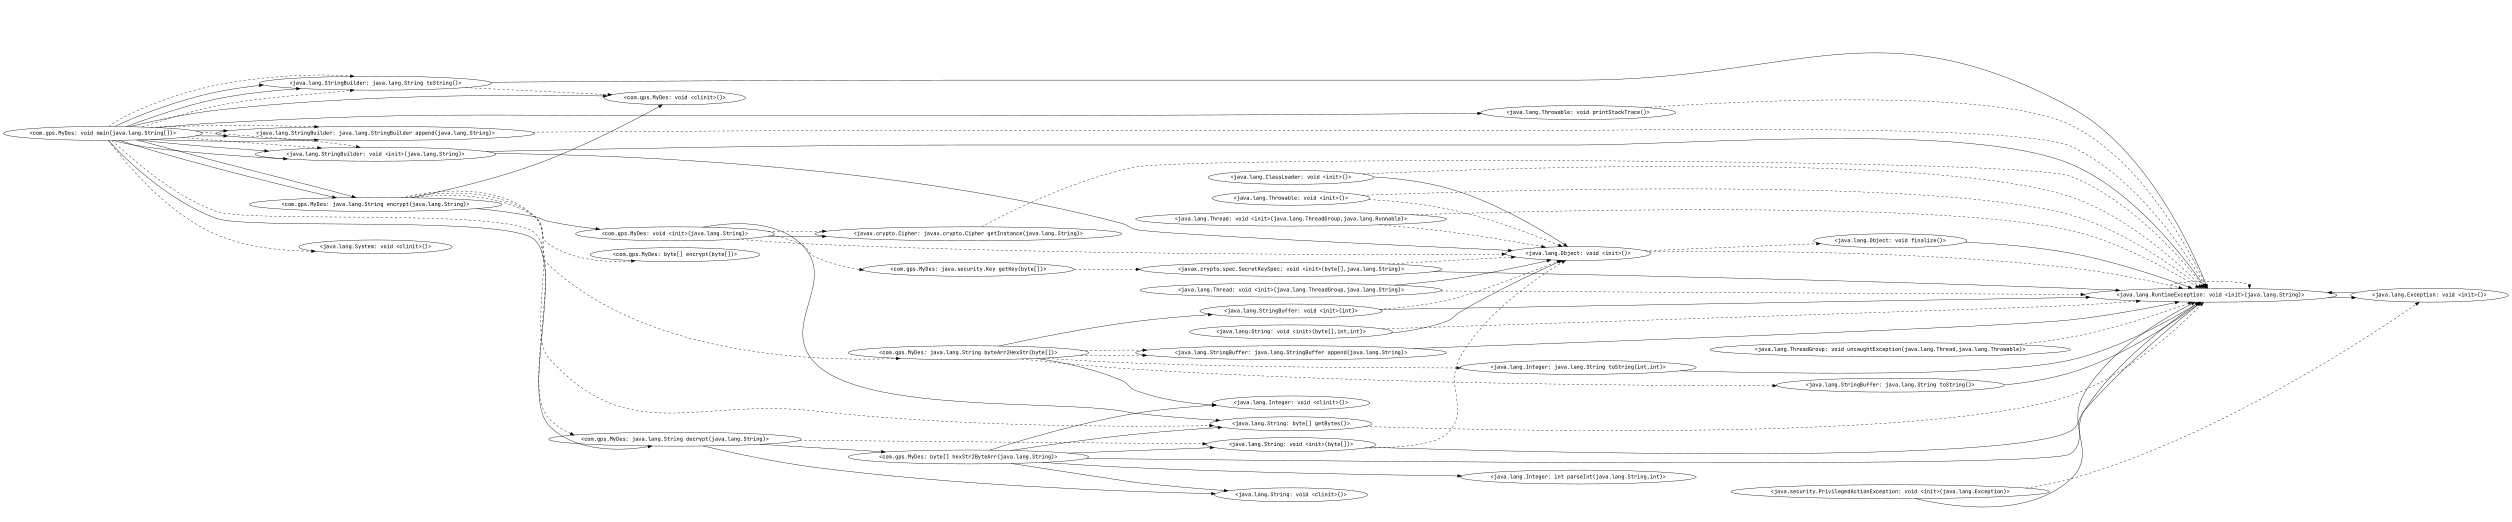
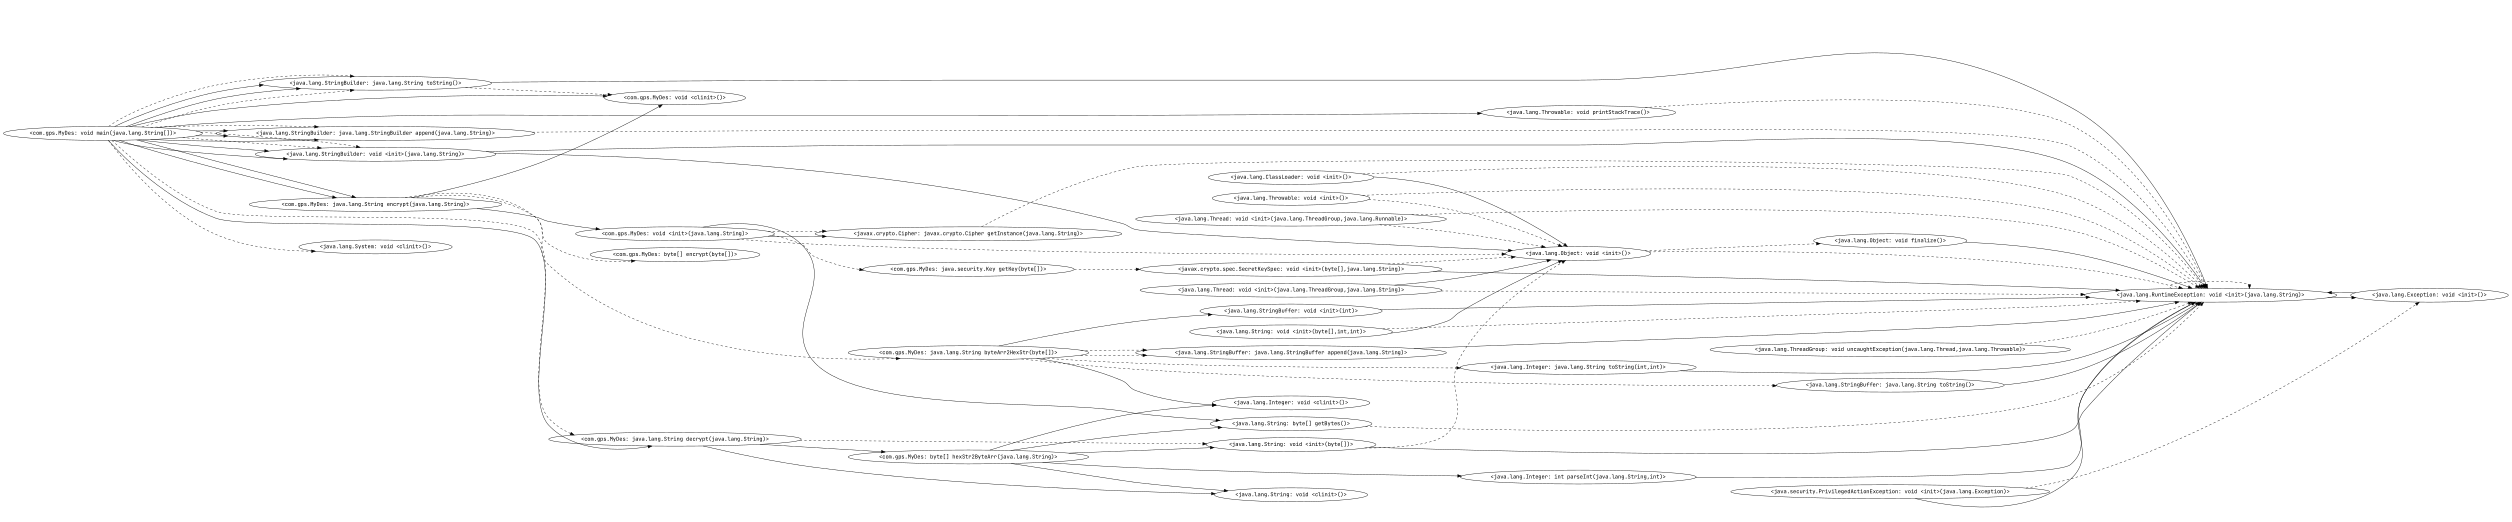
edge "<java.lang.StringBuffer: void <init>(int)>" -> "<java.lang.Object: void <init>()>": removed
edge "<com.gps.MyDes: java.lang.String encrypt(java.lang.String)>" -> "<java.lang.String: byte[] getBytes()>": removed
edge "<com.gps.MyDes: byte[] hexStr2ByteArr(java.lang.String)>" -> "<java.lang.RuntimeException: void <init>(java.lang.String)>": now "<java.lang.Integer: int parseInt(java.lang.String,int)>" -> "<java.lang.RuntimeException: void <init>(java.lang.String)>"
